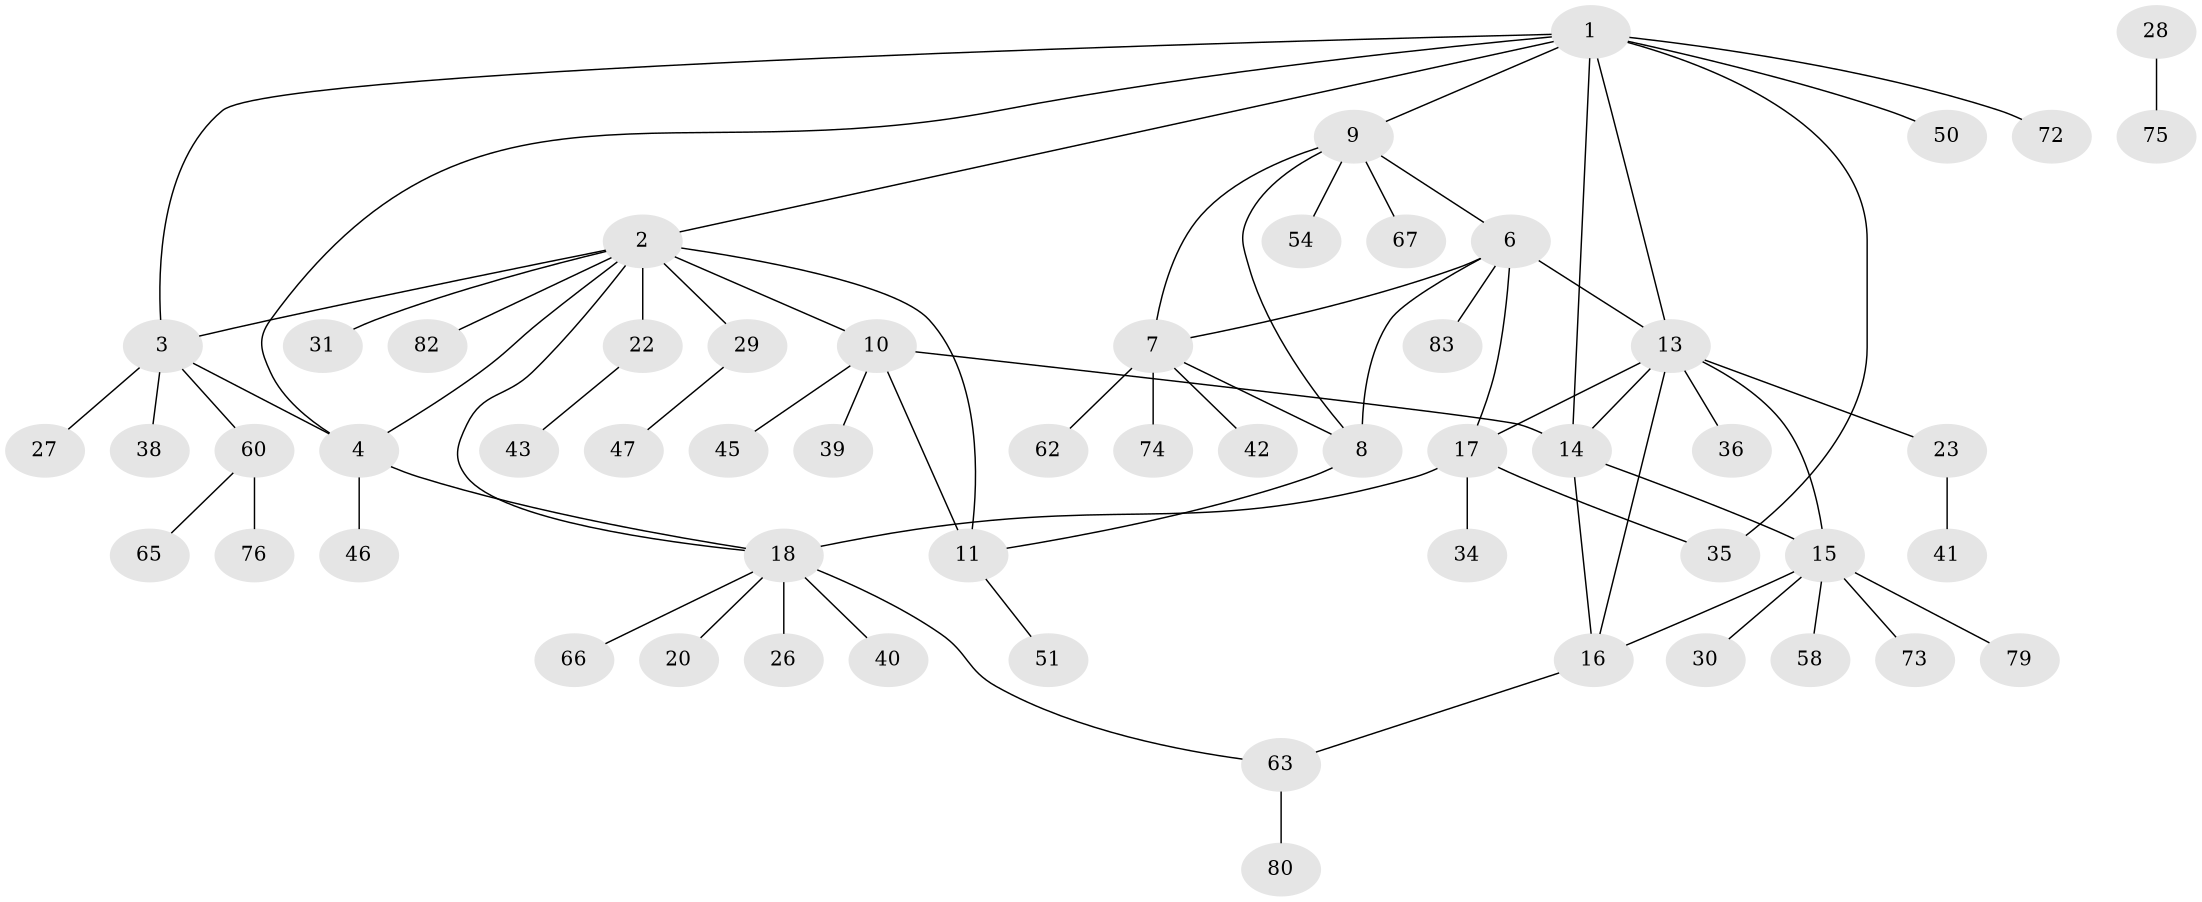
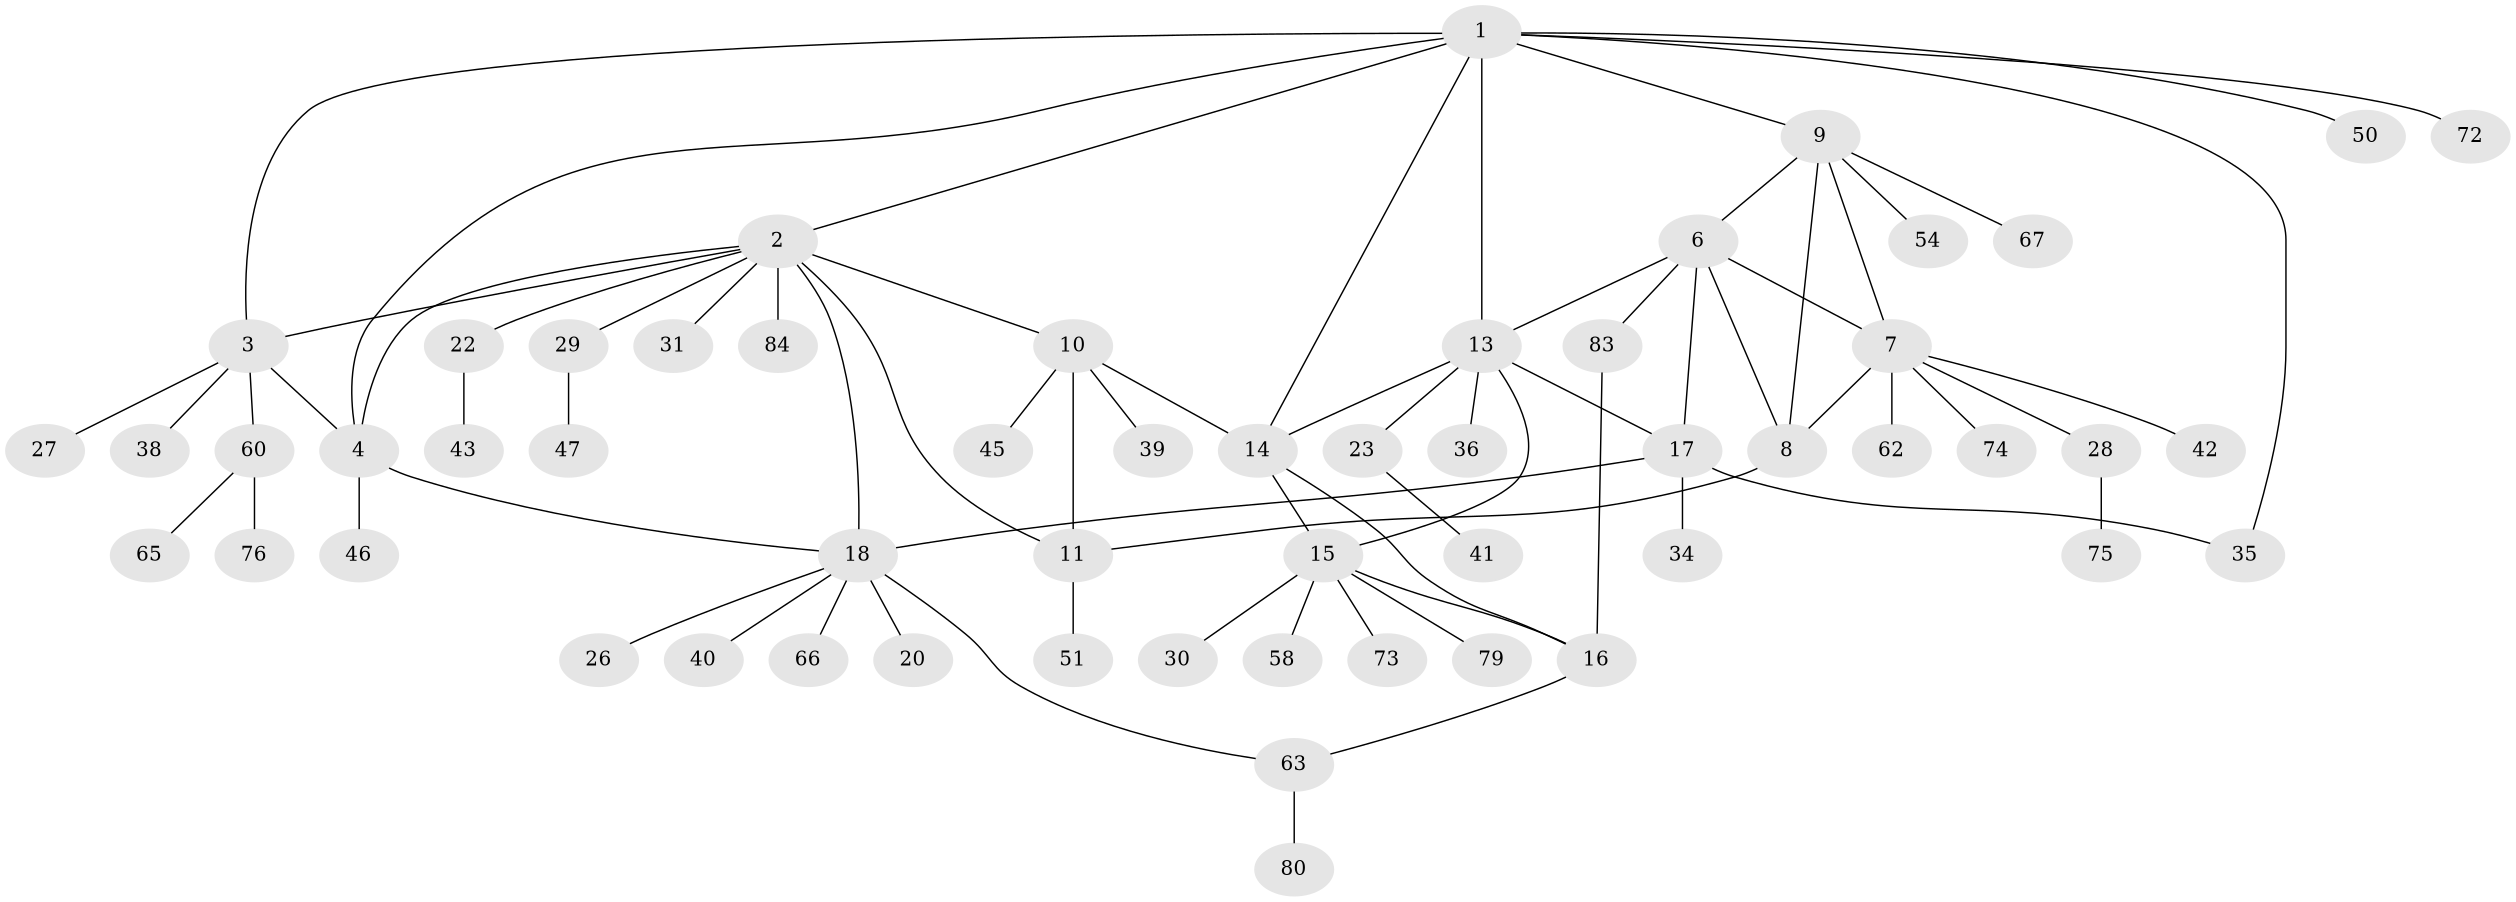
node "82": label "82" -> "84"
edge "7" -- "28": added
edge "13" -- "16": now "83" -- "16"
